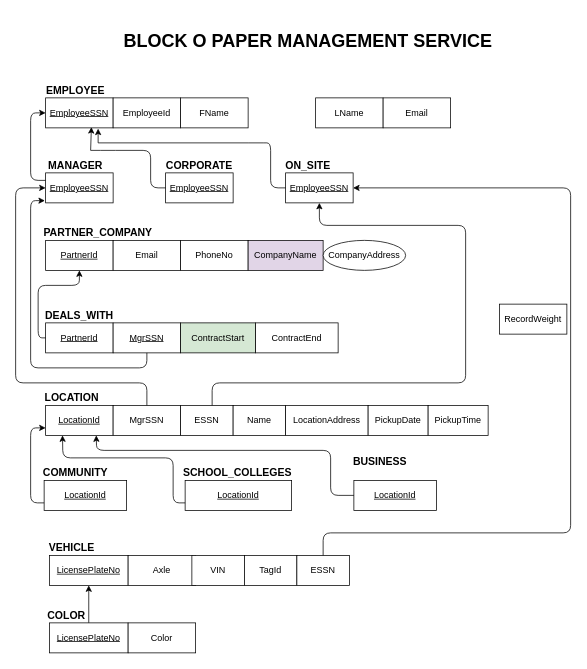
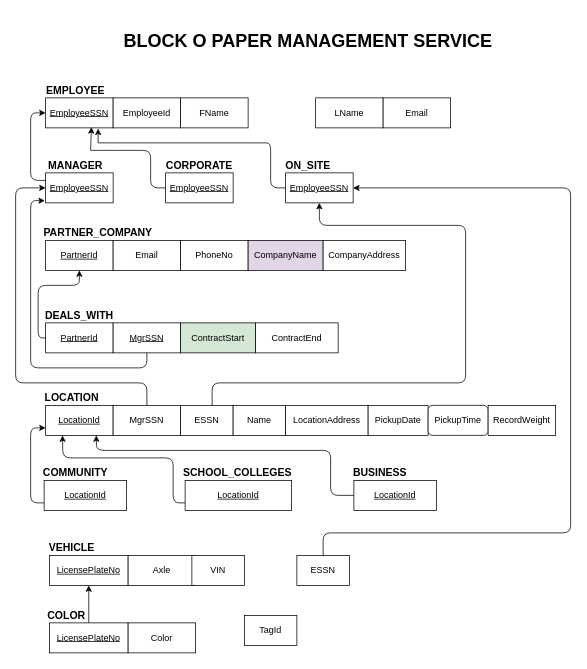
node "CompanyAddress": shape ellipse -> rectangle
node "RecordWeight": moved (533, 319) -> (522, 420)
node "PickupTime": shape rectangle -> rounded rectangle
node "BUSINESS": moved (380, 462) -> (380, 473)
node "TagId": moved (270, 570) -> (270, 630)
